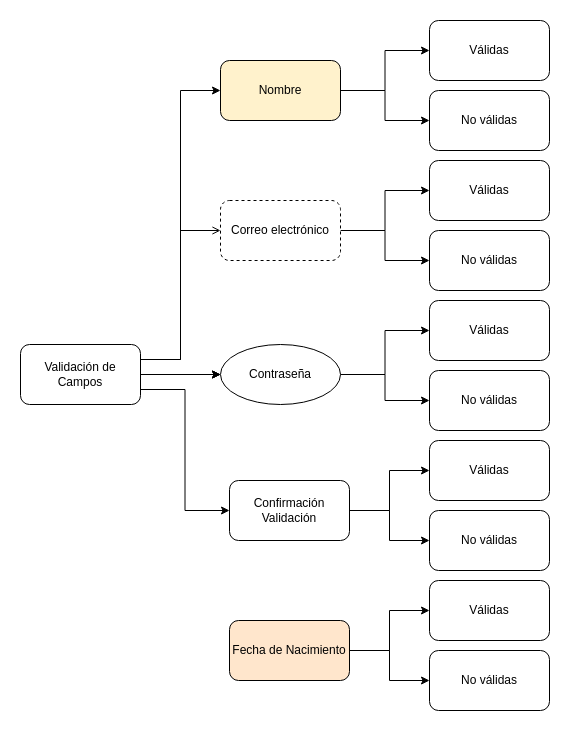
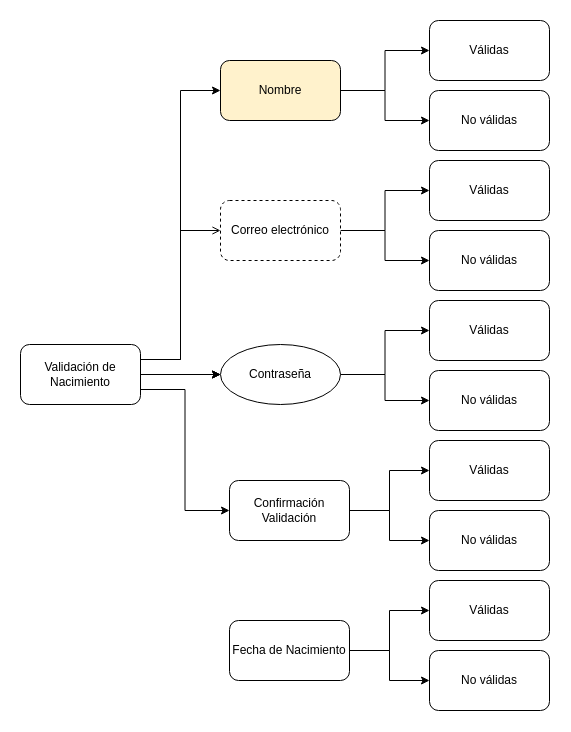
node "Validación de Campos": label "Validación de Campos" -> "Validación de Nacimiento"
node "Fecha de Nacimiento": fillcolor #ffe6cc -> #ffffff
